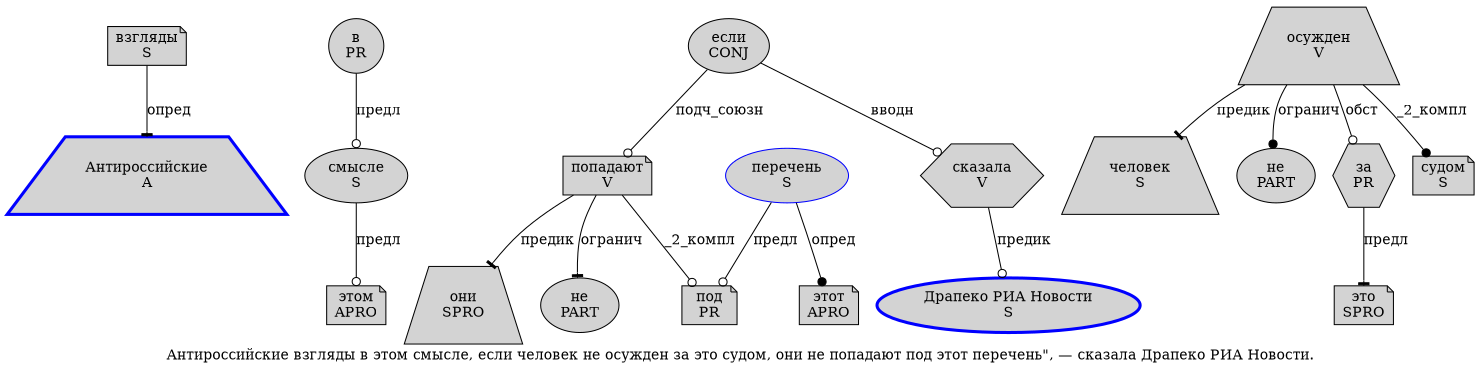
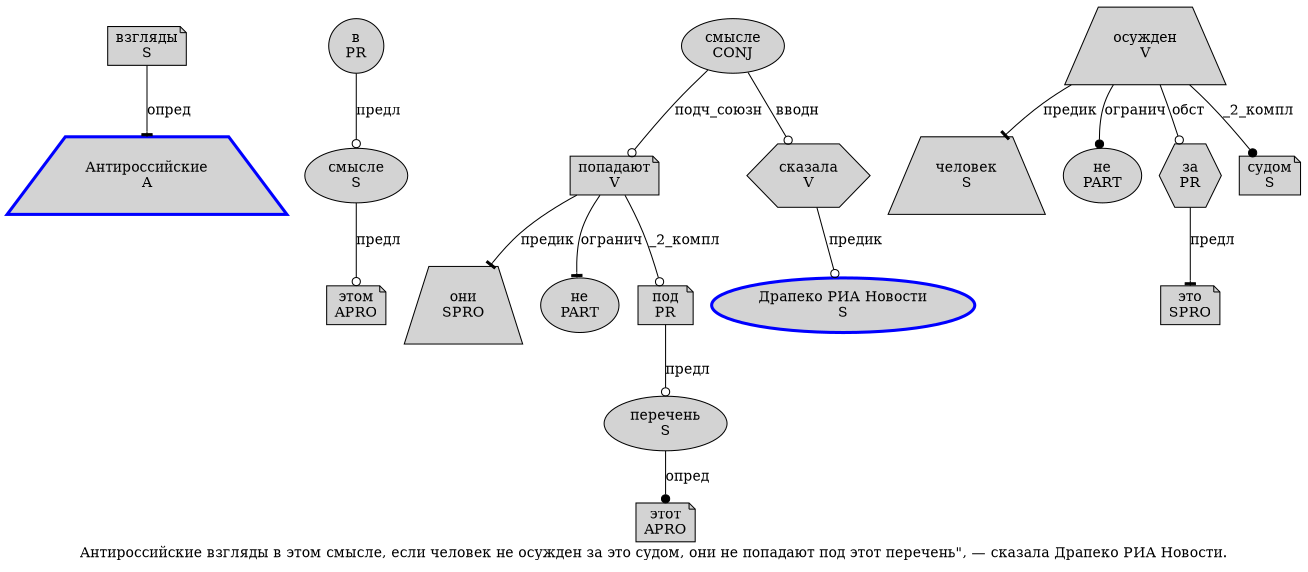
node "если CONJ": label "если CONJ" -> "смысле CONJ"
node "перечень S": color blue -> black
edge "перечень S" -> "под PR": reversed
